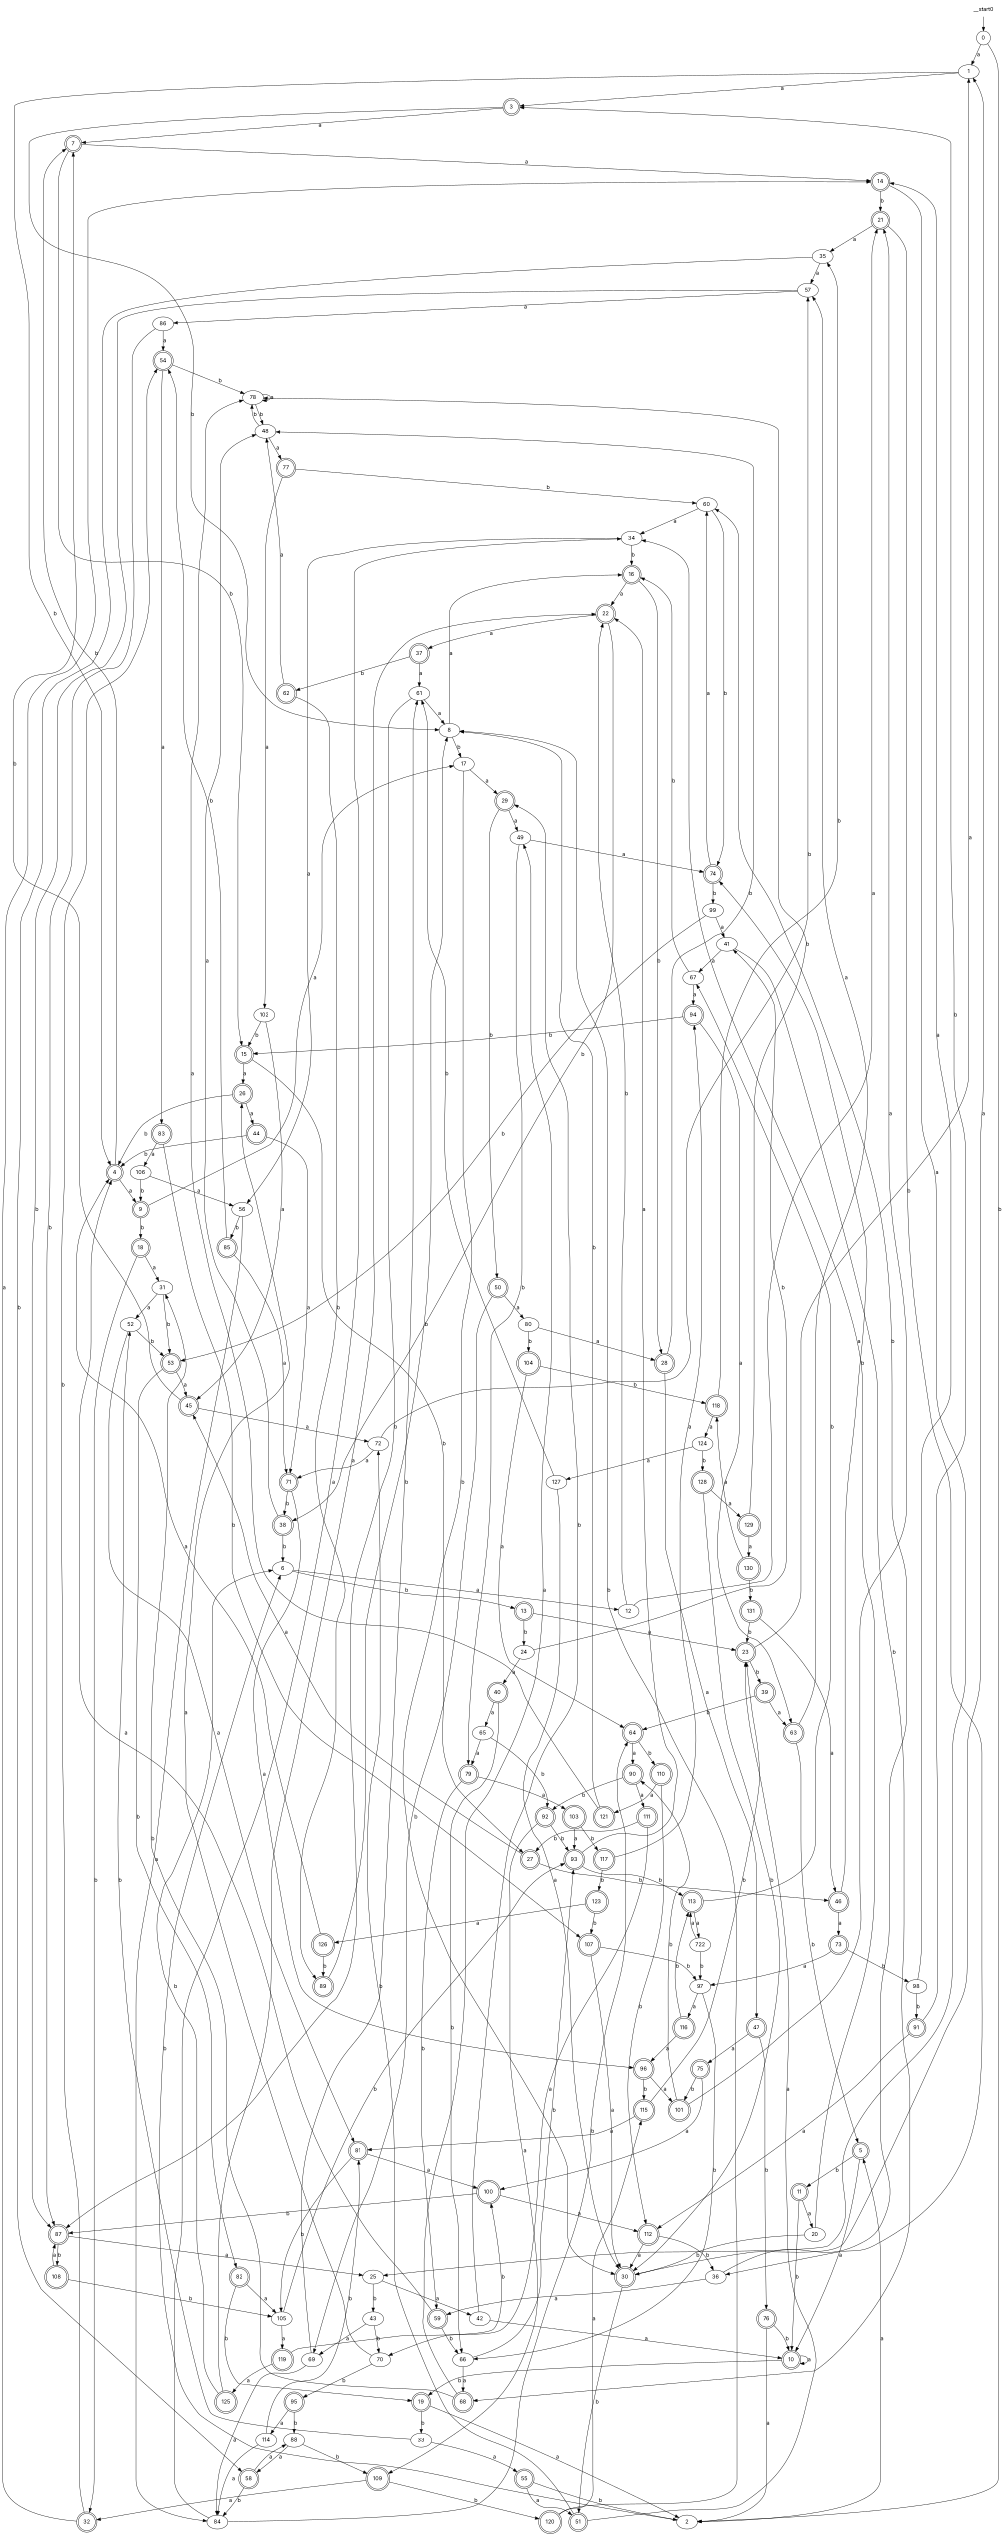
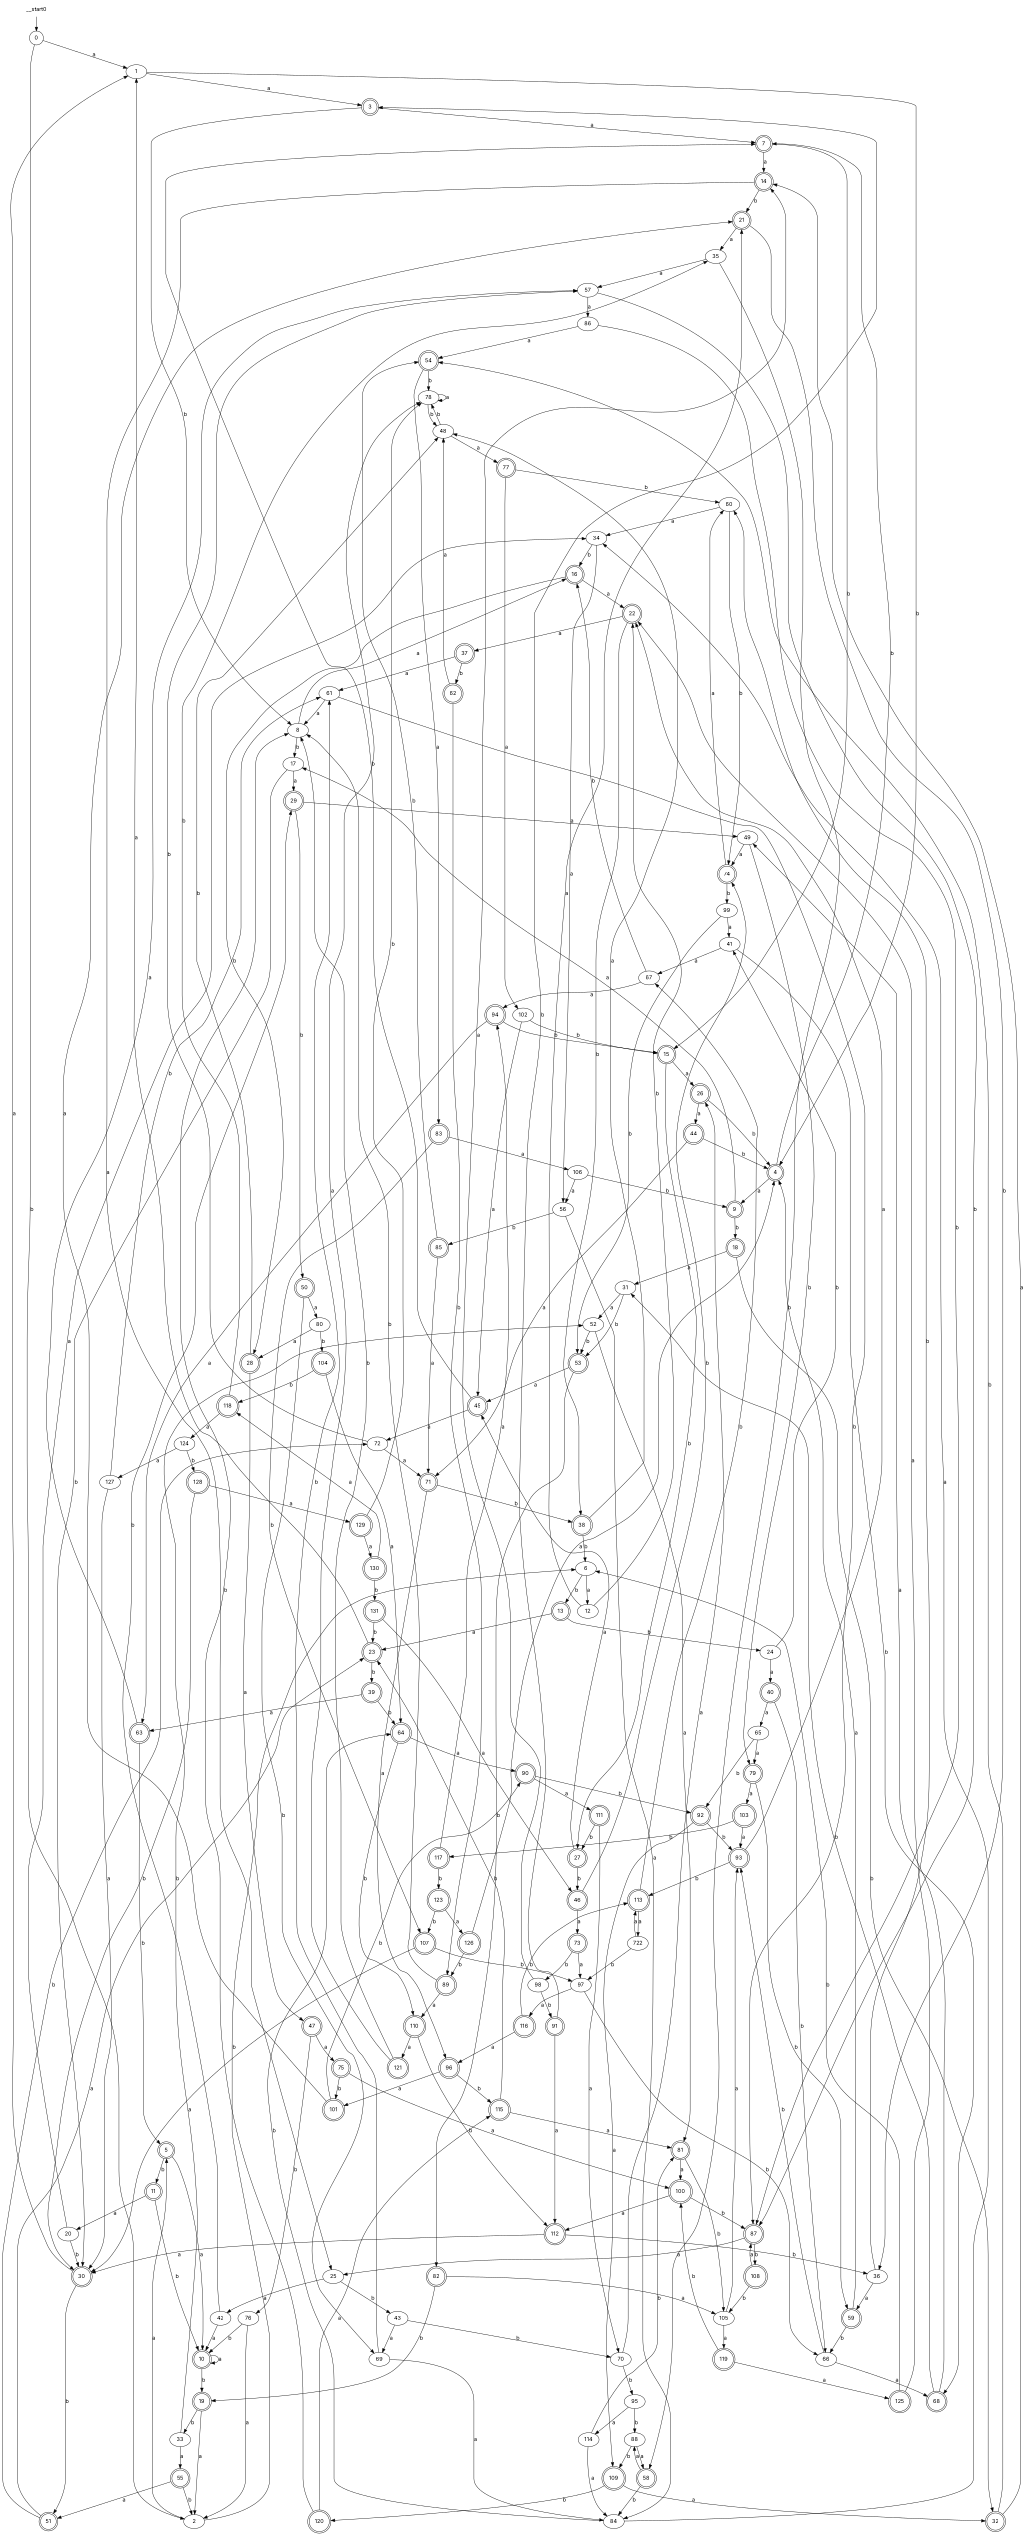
edge "89" -> "110": added, label "a"
edge "105" -> "93": label "b" -> "a"
node "76": shape doublecircle -> ellipse
node "95": shape doublecircle -> ellipse
